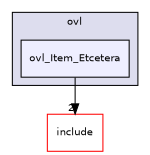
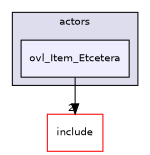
cluster "ovl": label "ovl" -> "actors"
